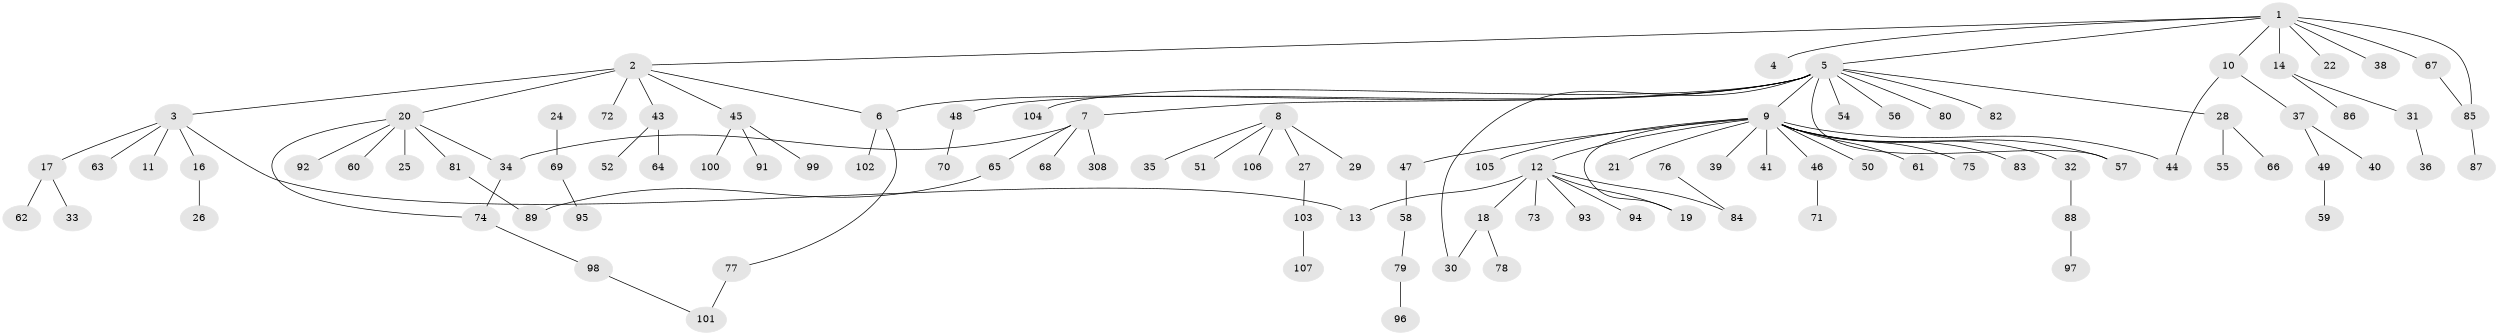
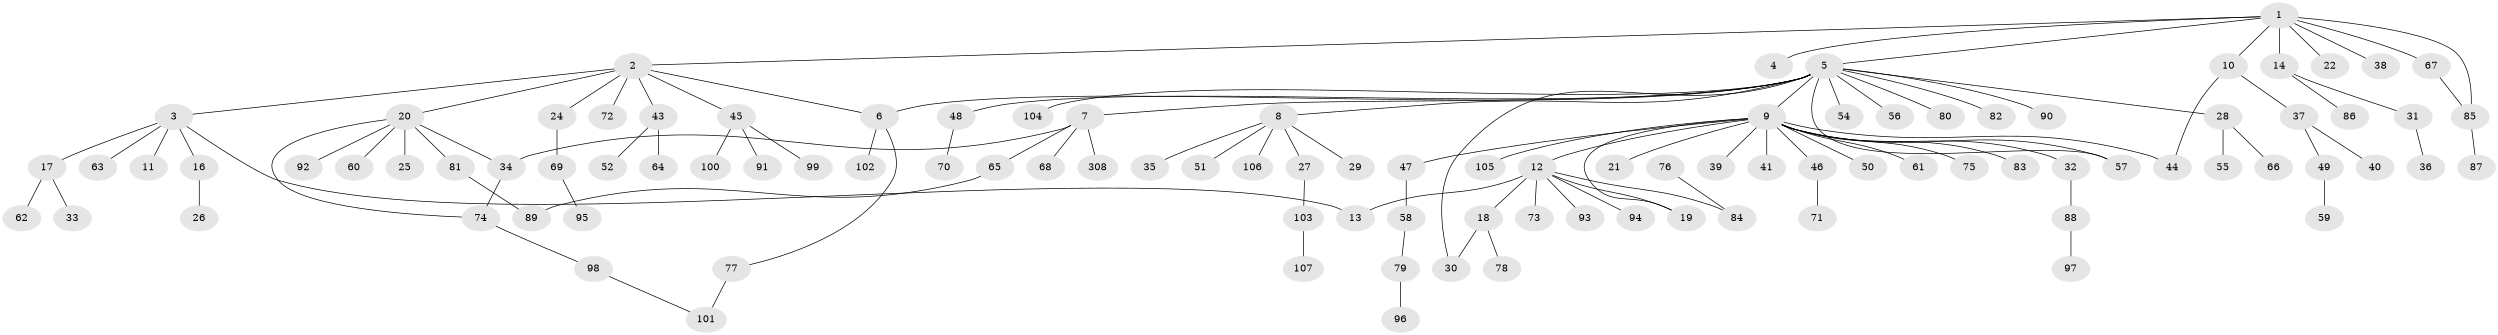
edge "2" -- "24": added
edge "5" -- "8": added
node "90": added
